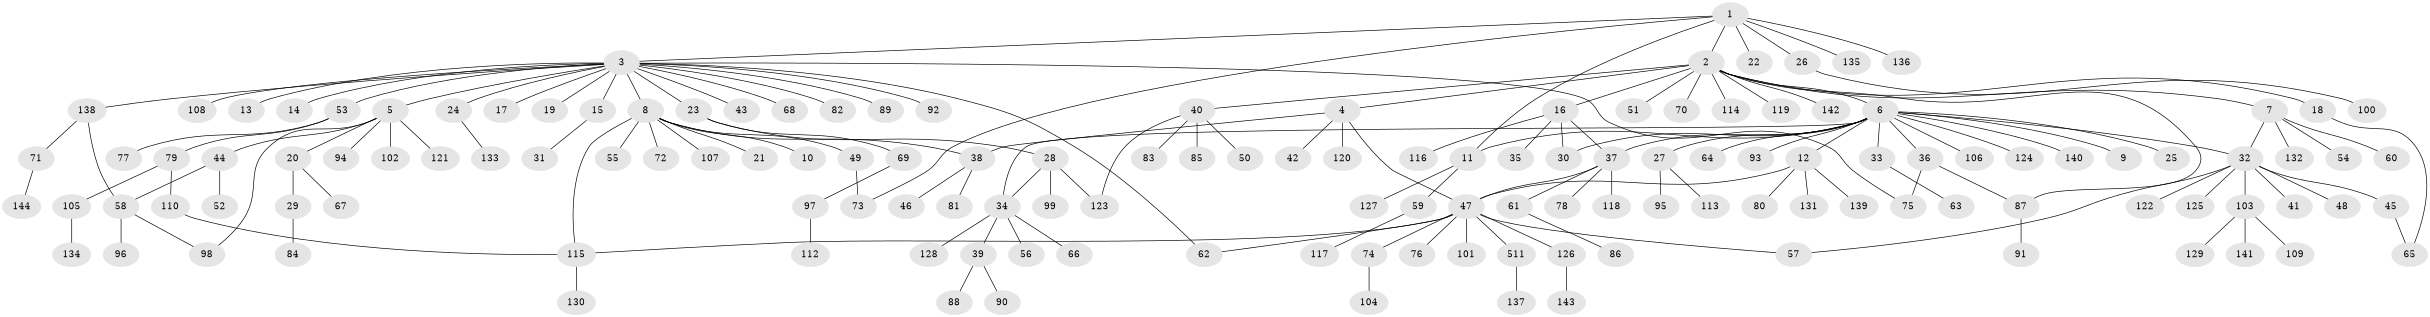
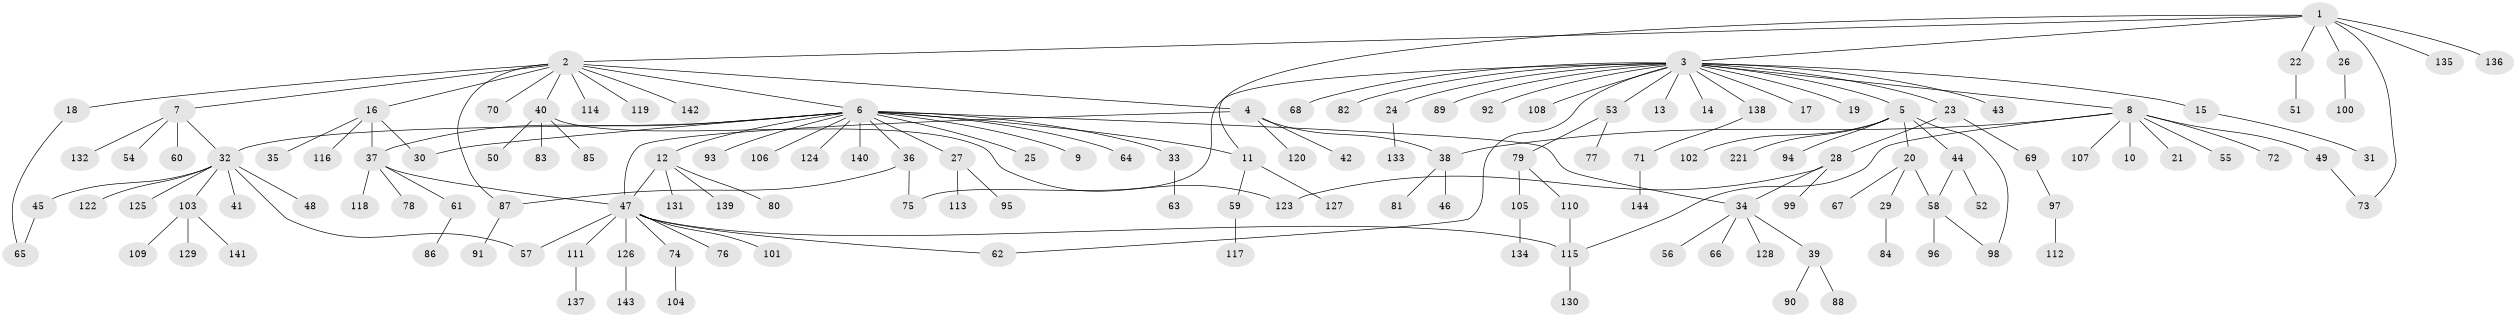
edge "2" -- "51": now "22" -- "51"
node "121": label "121" -> "221"
edge "138" -- "58": now "20" -- "58"
node "511": label "511" -> "111"
